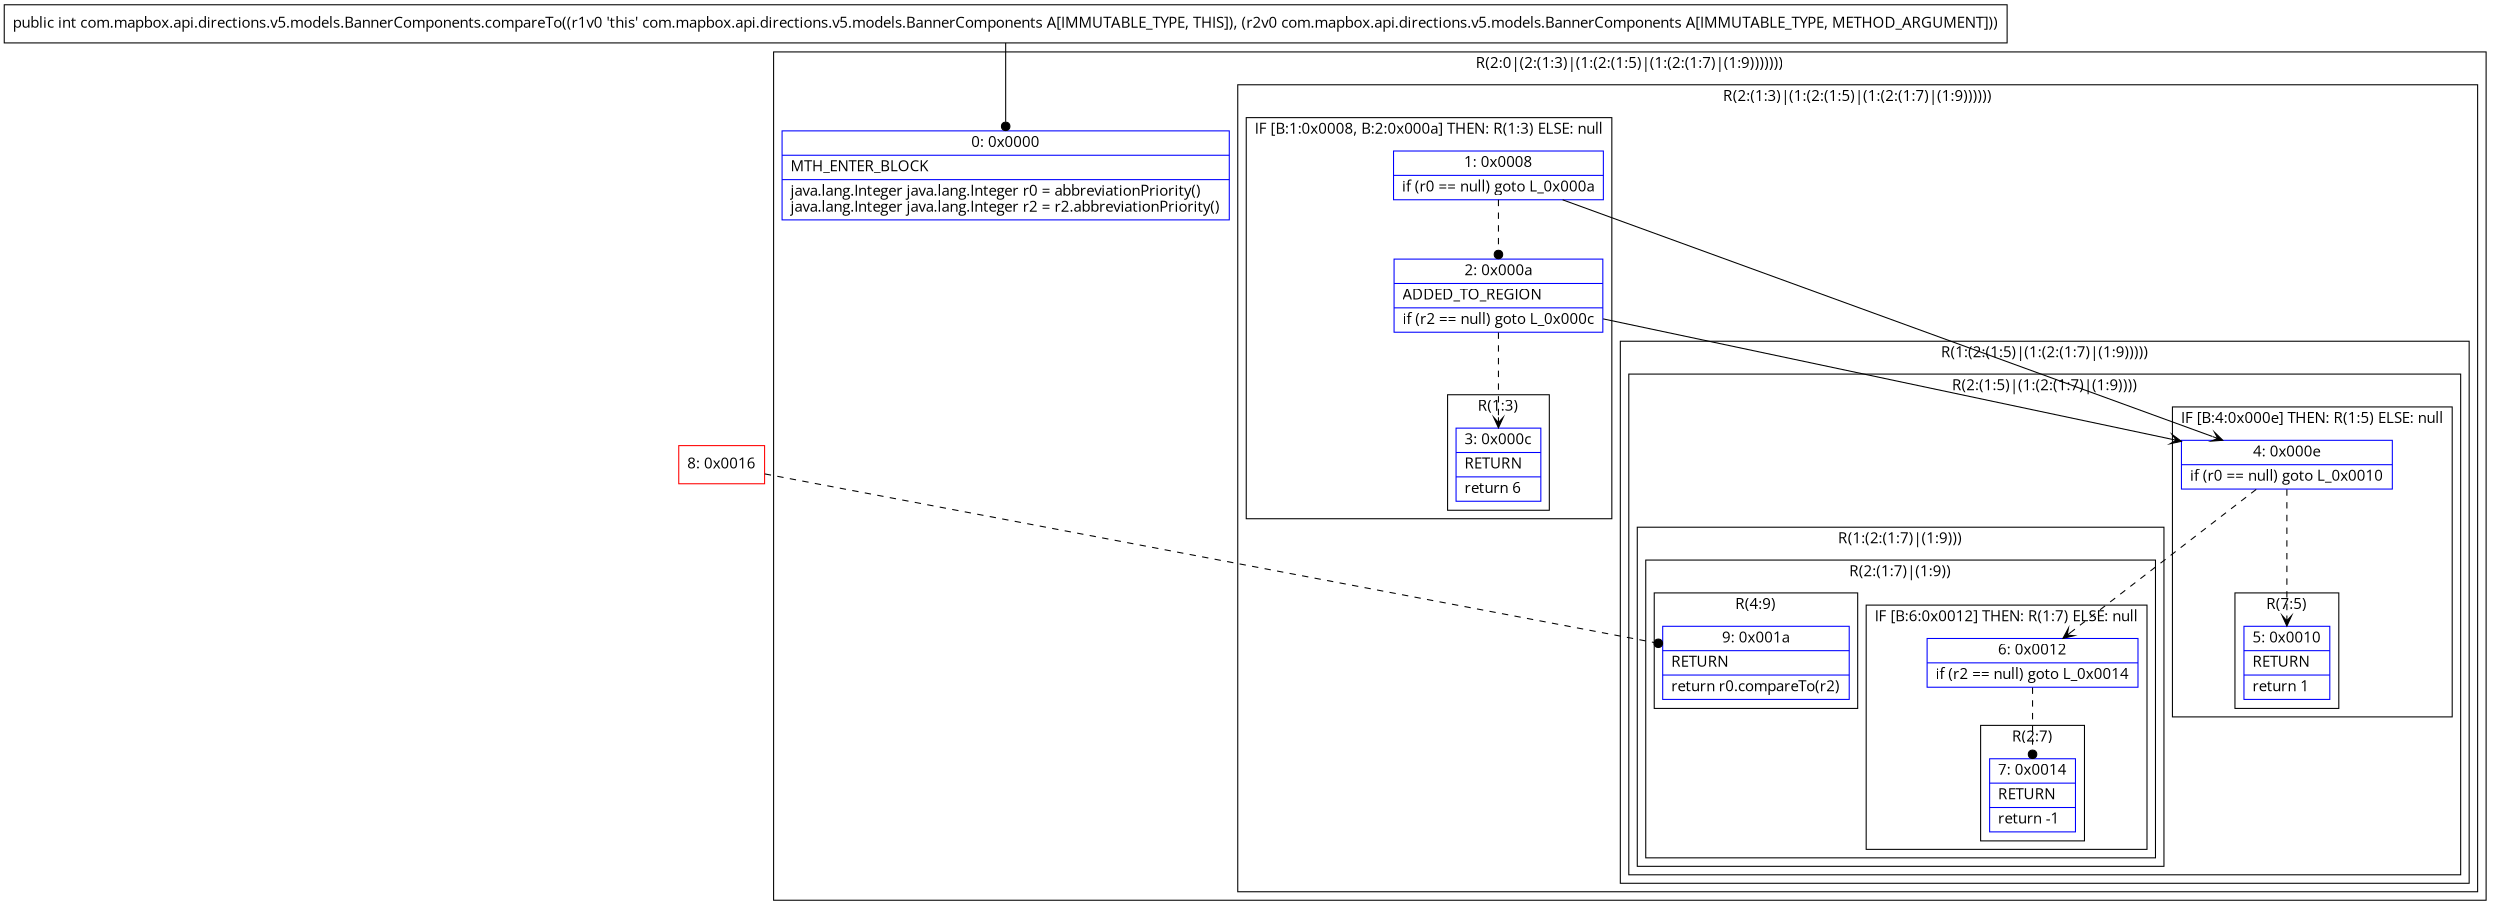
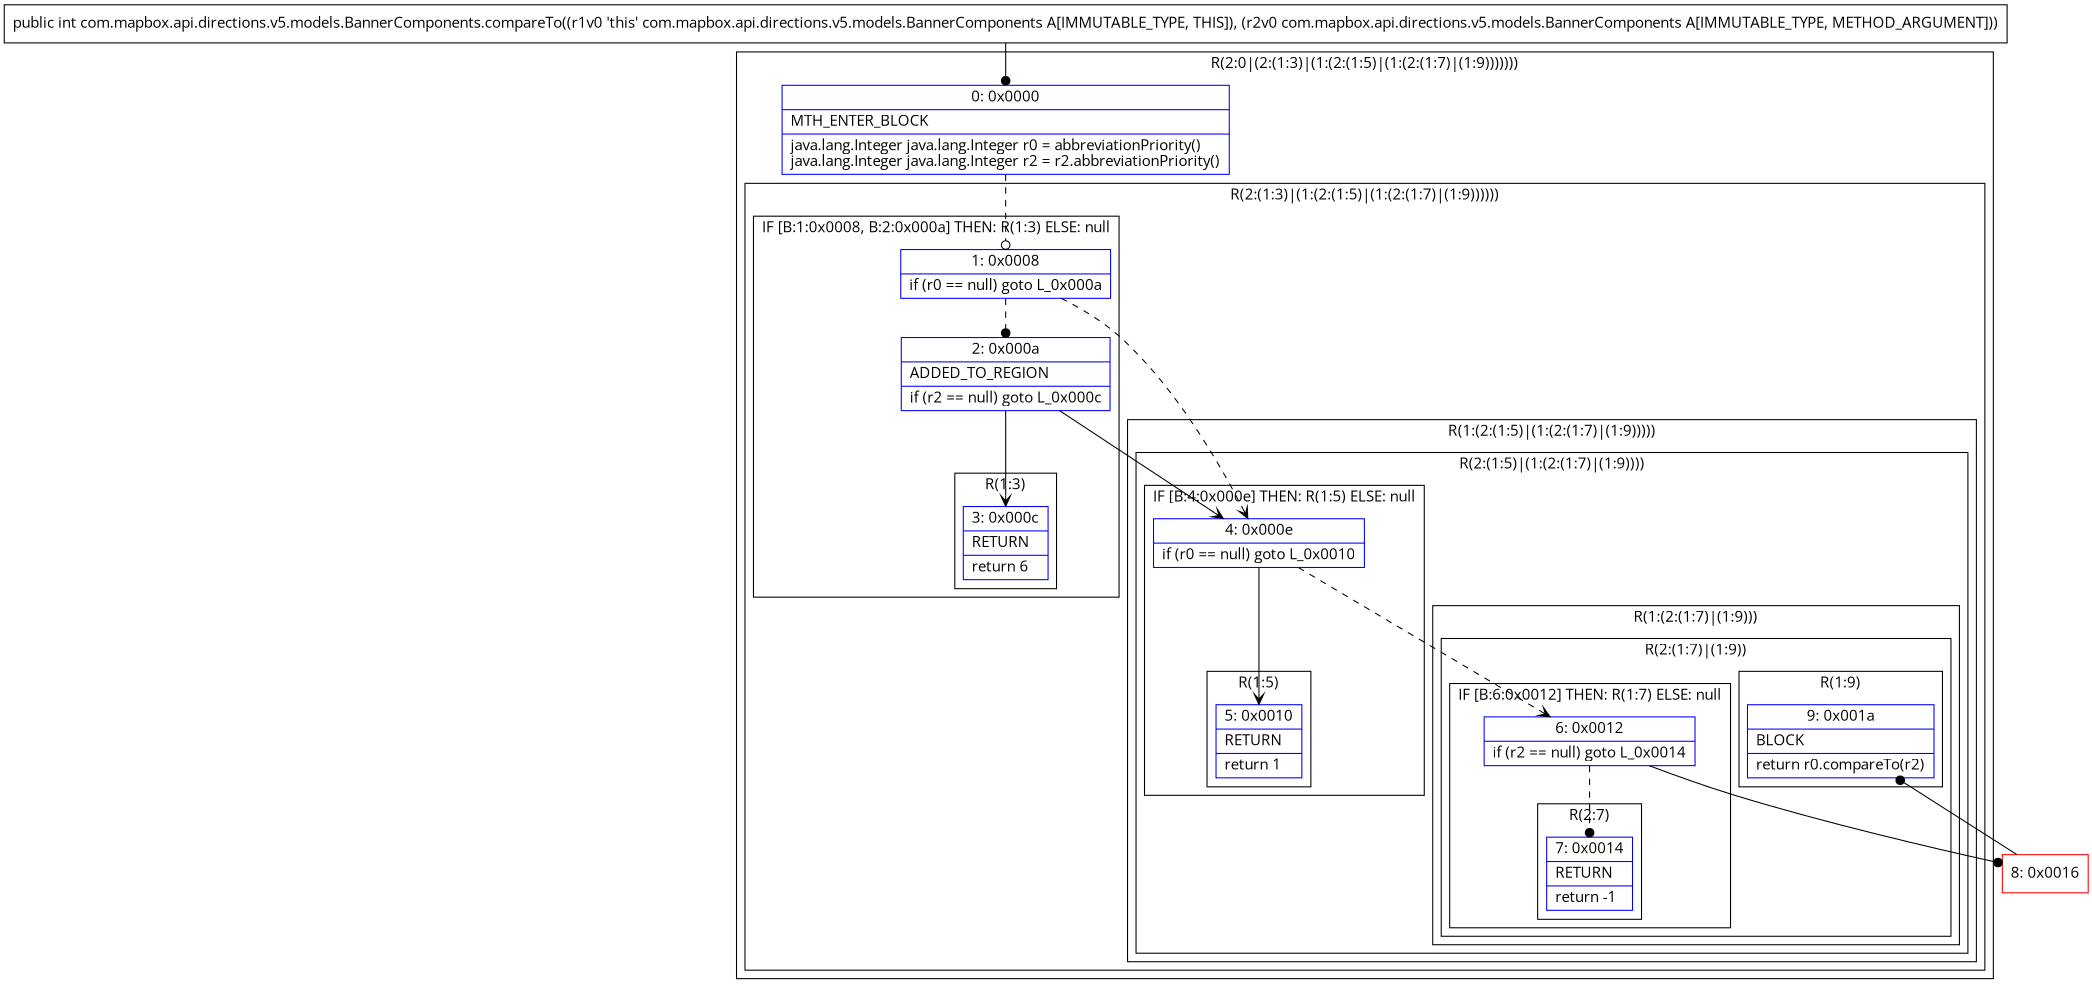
edge "0: 0x0000" -> "1: 0x0008": added
edge "1: 0x0008" -> "4: 0x000e": style solid -> dashed
edge "2: 0x000a" -> "3: 0x000c": style dashed -> solid
edge "4: 0x000e" -> "5: 0x0010": style dashed -> solid
edge "8: 0x0016" -> "9: 0x001a": style dashed -> solid
cluster "R(4:9)": label "R(4:9)" -> "R(1:9)"
cluster "R(7:5)": label "R(7:5)" -> "R(1:5)"
node "9: 0x001a": text "RETURN" -> "BLOCK"
edge "6: 0x0012" -> "8: 0x0016": added
